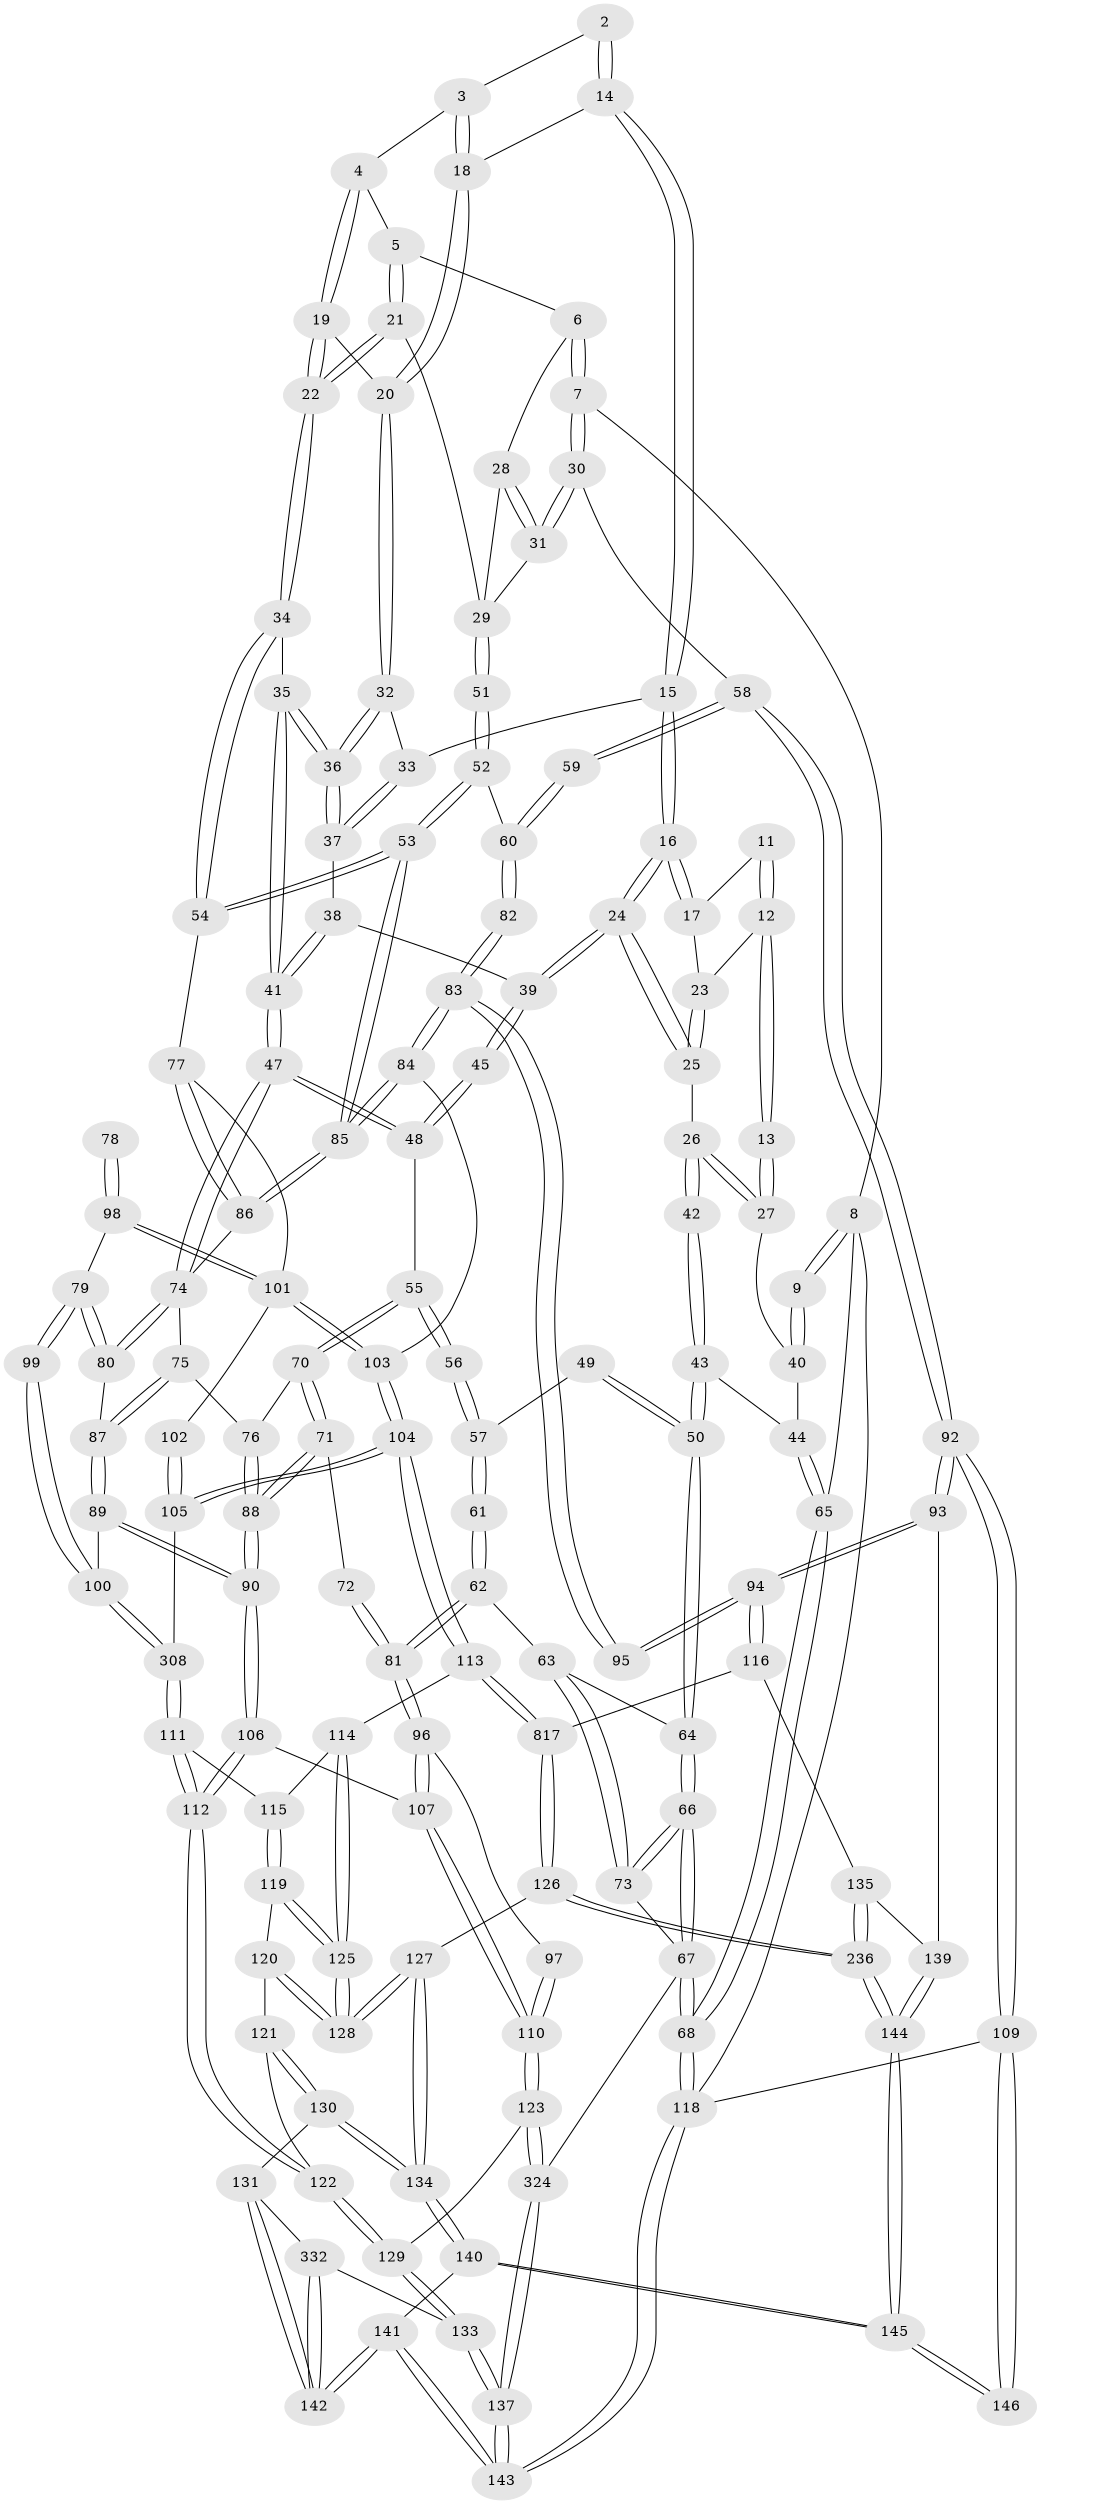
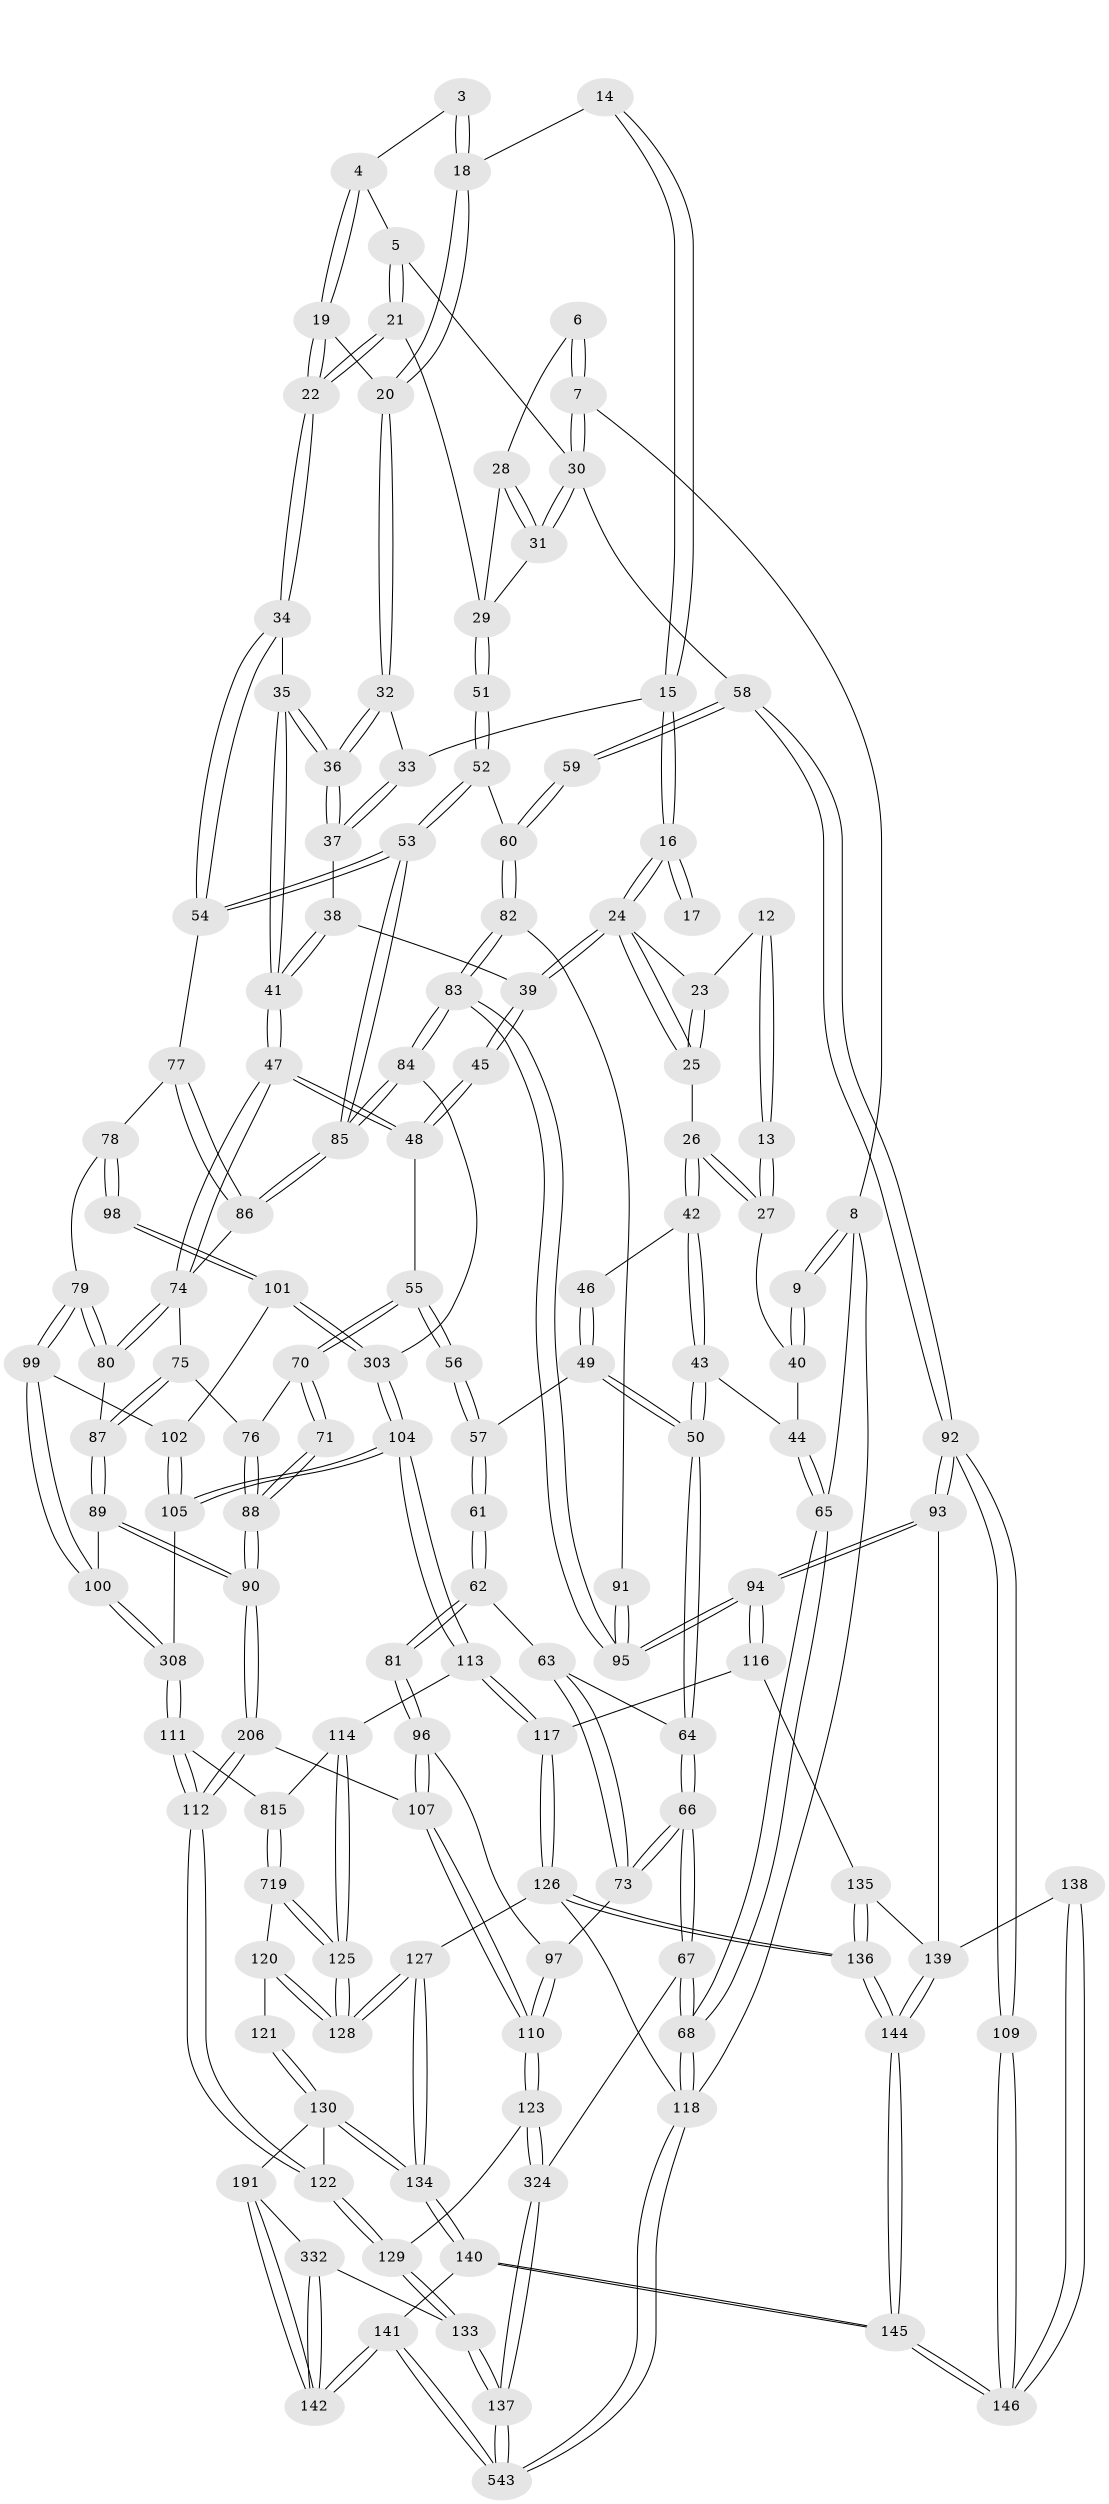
node "2": removed
edge "5" -- "6": now "5" -- "30"
node "11": removed
edge "17" -- "23": now "24" -- "23"
edge "77" -- "101": now "77" -- "78"
edge "98" -- "79": now "78" -- "79"
node "46": added
node "103": label "103" -> "303"
edge "99" -- "102": added
node "72": removed
node "91": added
node "106": label "106" -> "206"
node "817": label "817" -> "117"
node "115": label "115" -> "815"
node "119": label "119" -> "719"
node "138": added
edge "73" -- "67": now "73" -- "97"
node "236": label "236" -> "136"
edge "109" -- "118": now "126" -- "118"
edge "121" -- "122": now "130" -- "122"
node "131": label "131" -> "191"
node "143": label "143" -> "543"
